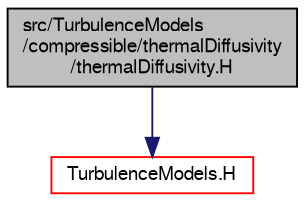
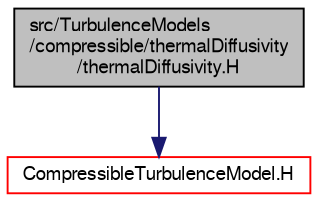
node "TurbulenceModels.H": label "TurbulenceModels.H" -> "CompressibleTurbulenceModel.H"
